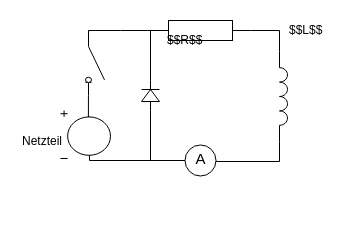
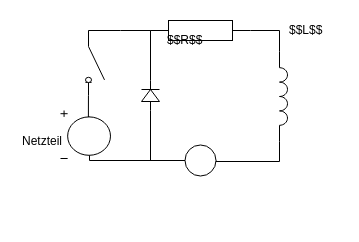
node "A": removed
